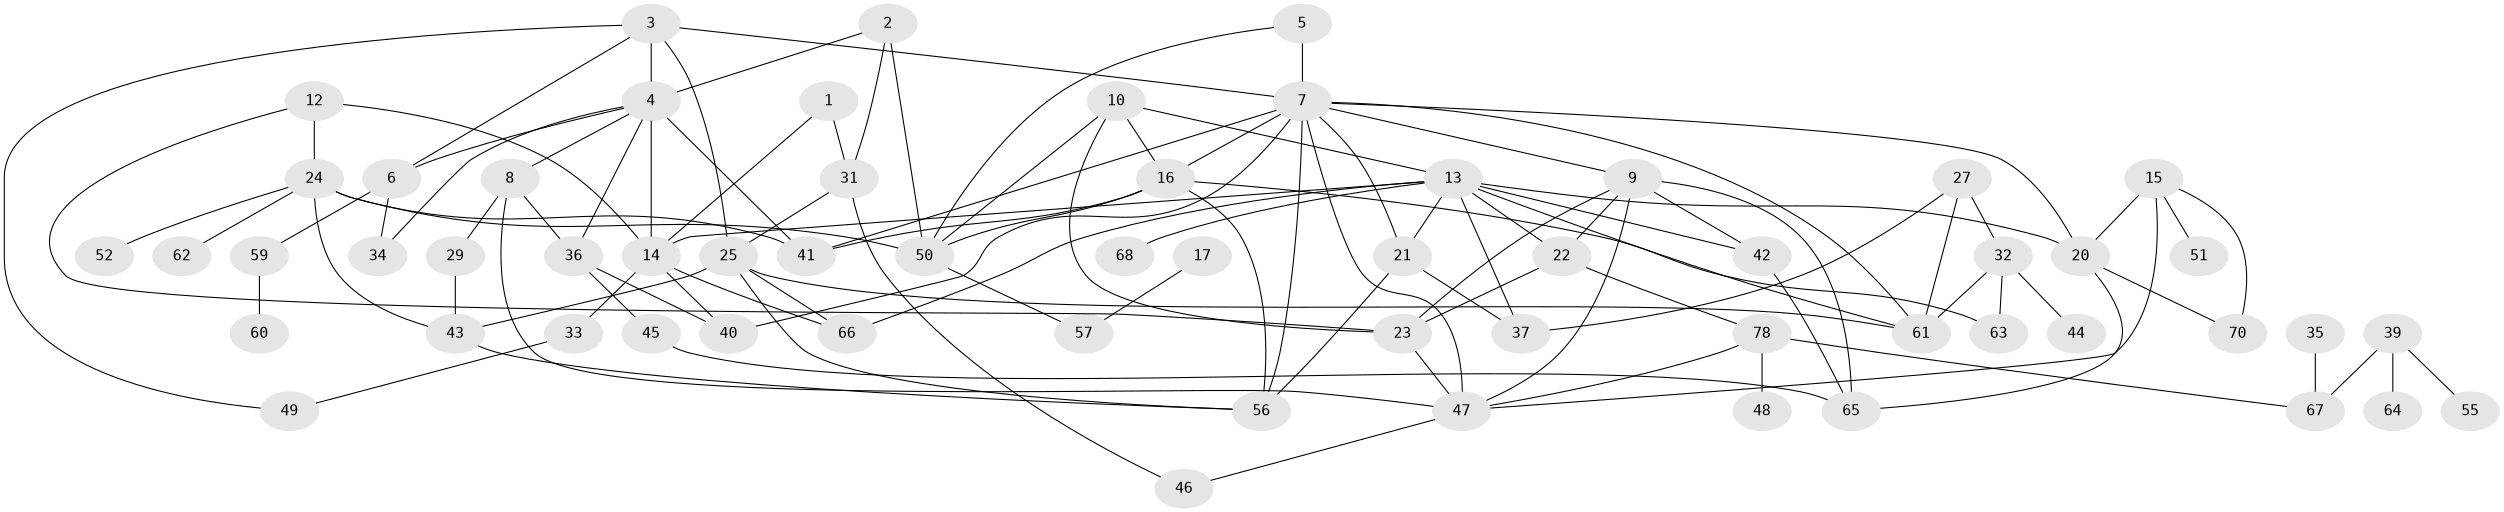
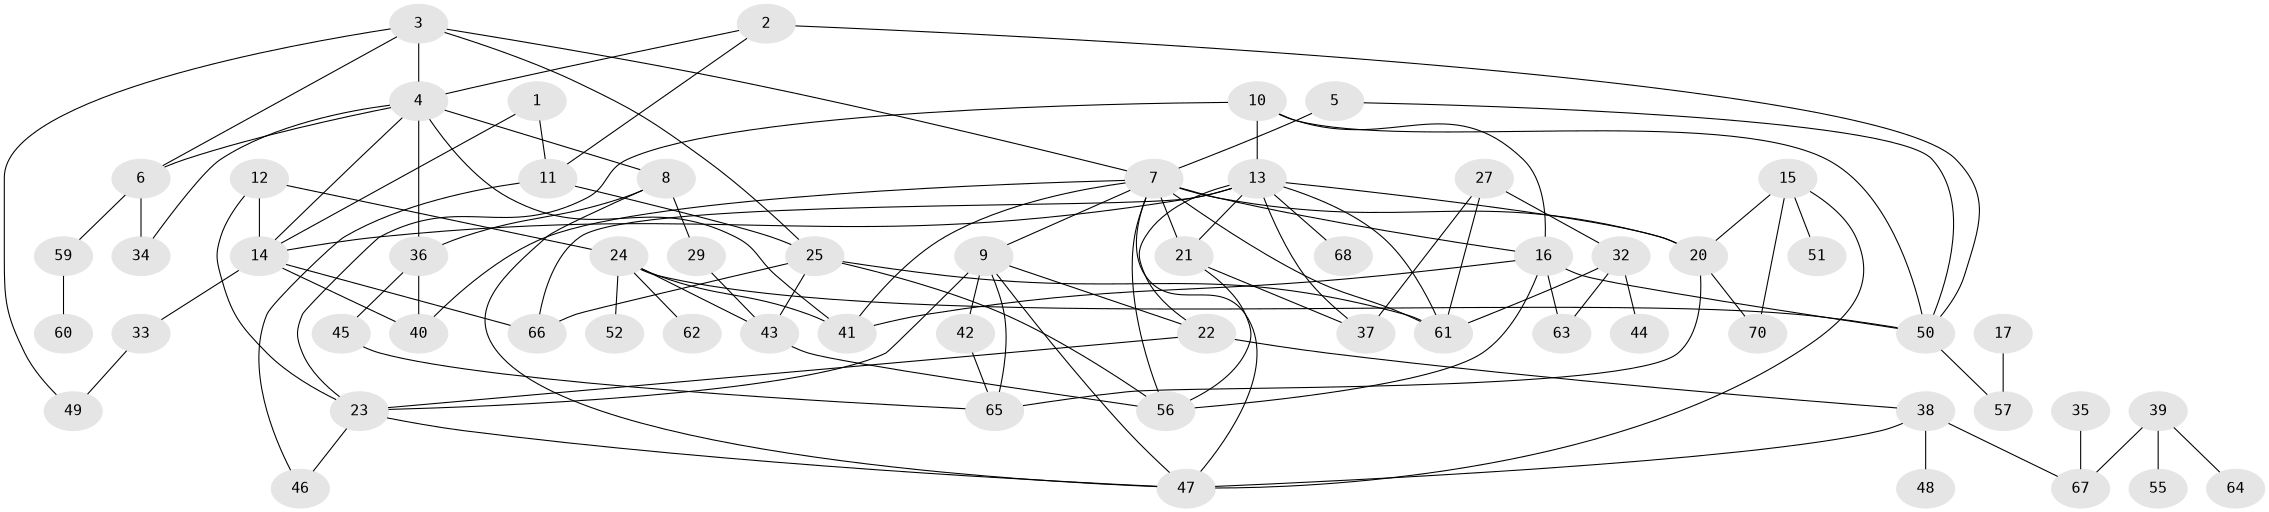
node "31": label "31" -> "11"
edge "13" -- "42": removed
node "78": label "78" -> "38"
edge "47" -- "46": now "23" -- "46"
